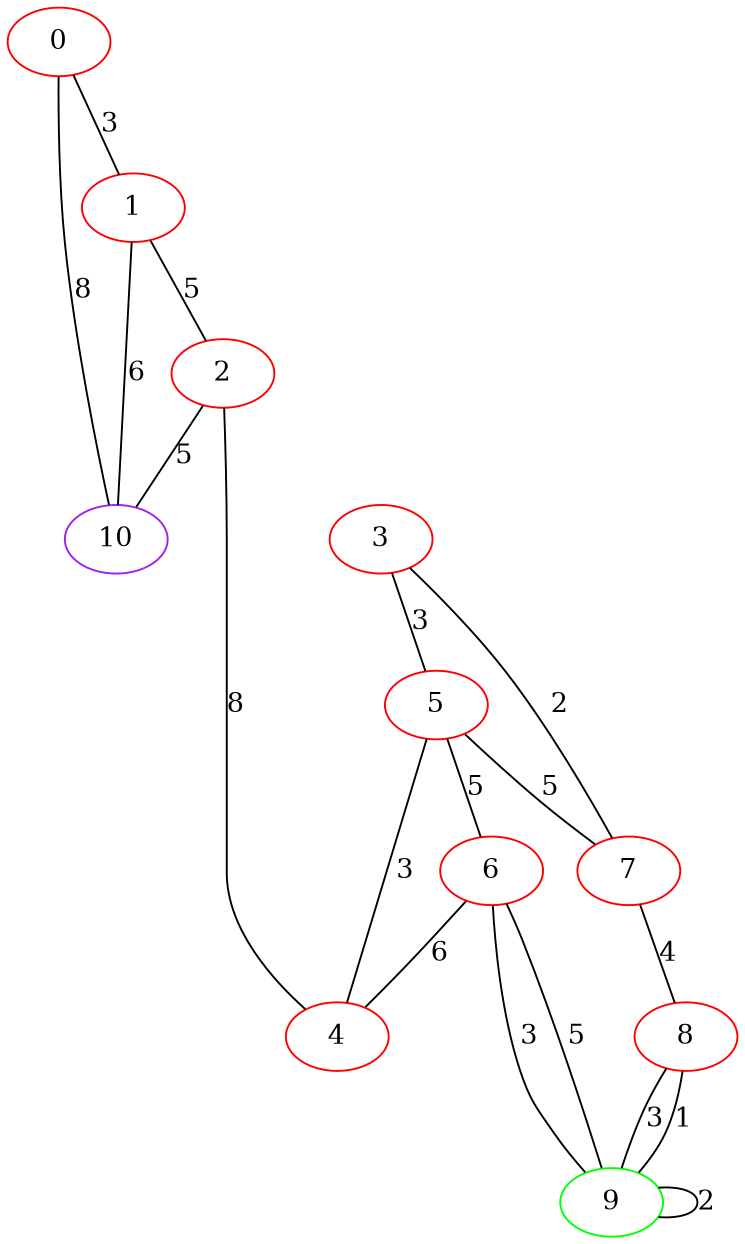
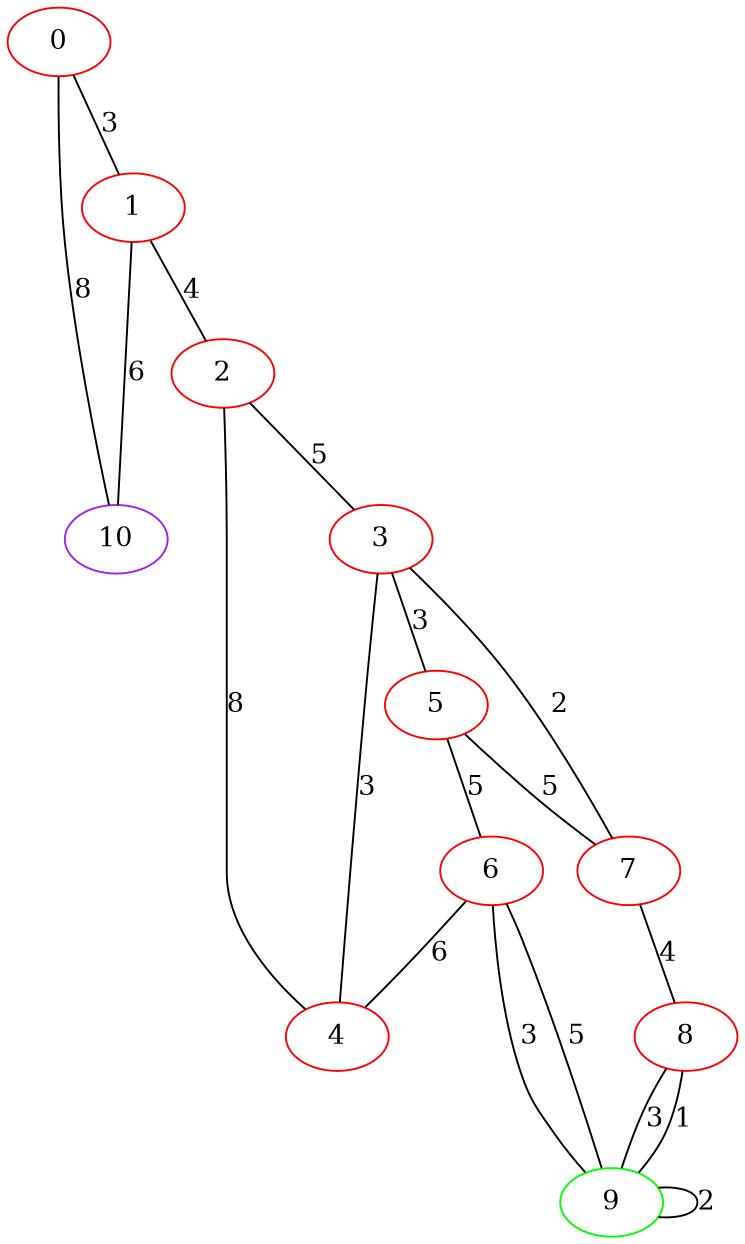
edge "1" -- "2": label "5" -> "4"
edge "2" -- "10": now "2" -- "3"
edge "5" -- "4": now "3" -- "4"
